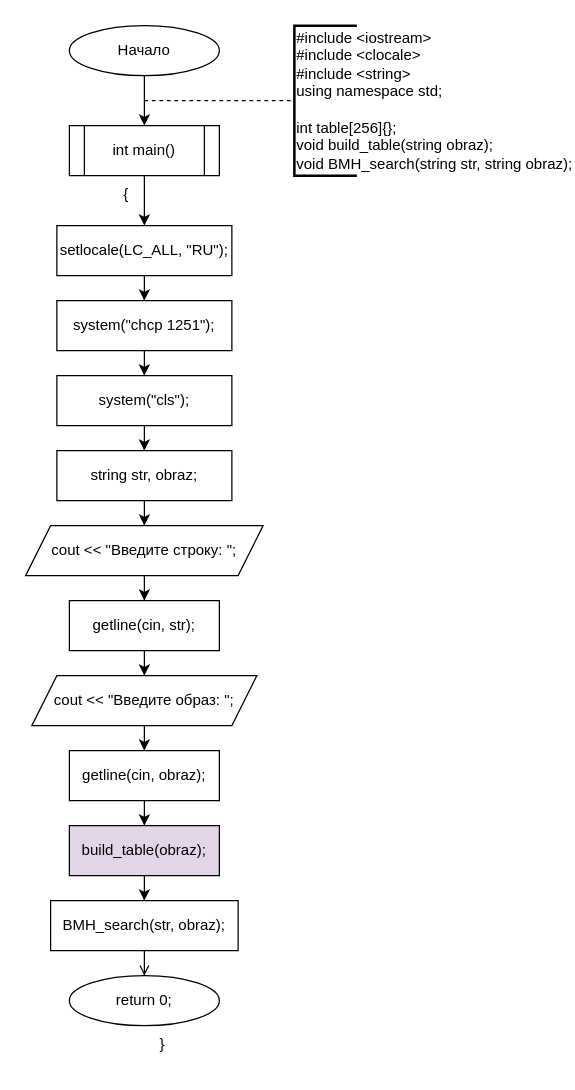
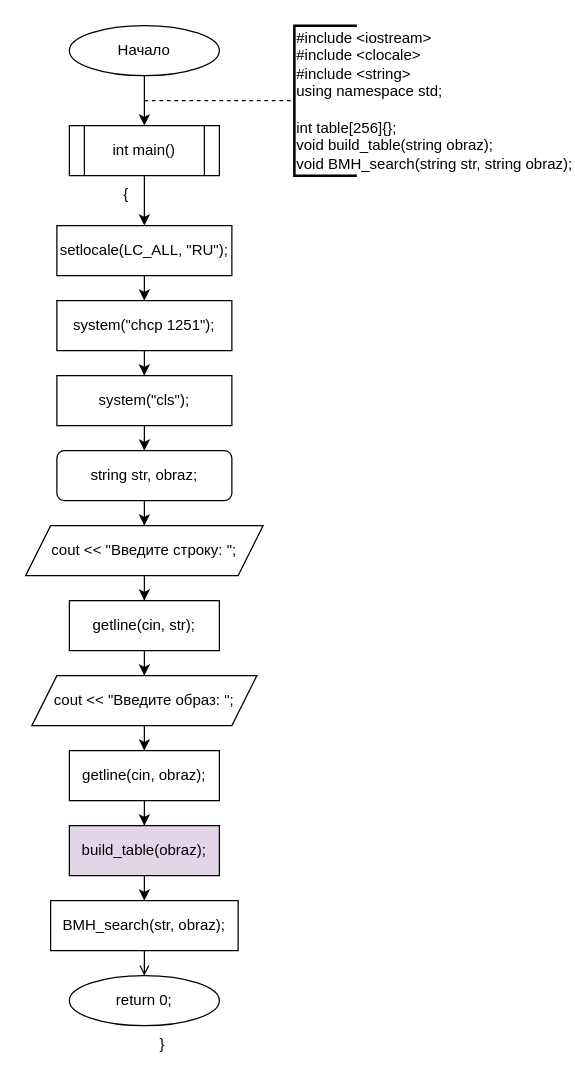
node "string str, obraz;": shape rectangle -> rounded rectangle
